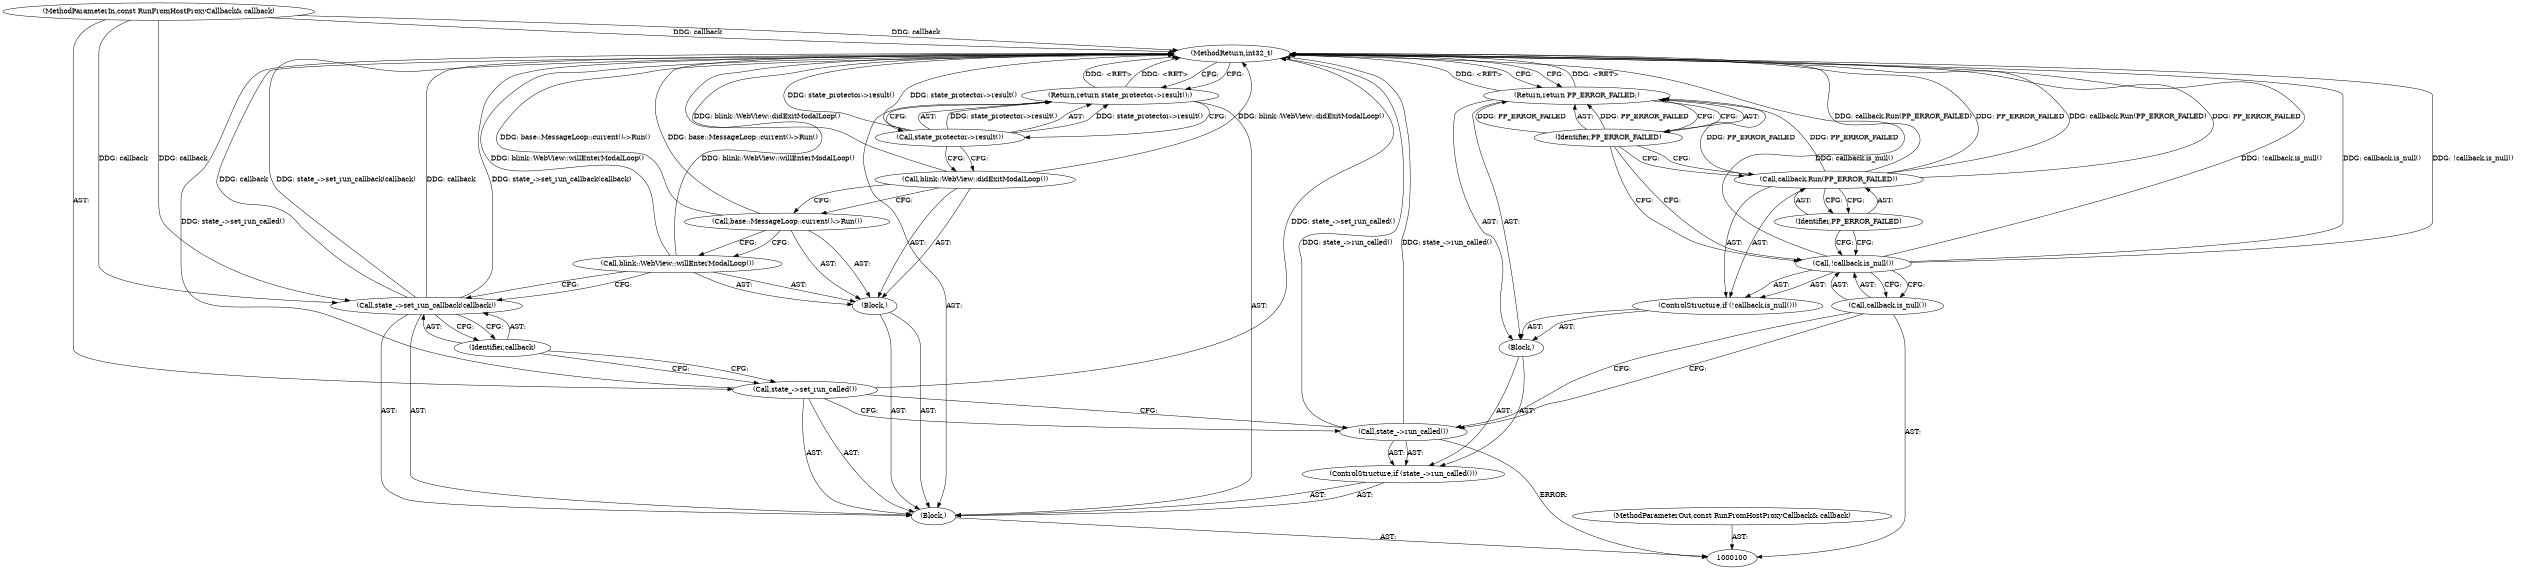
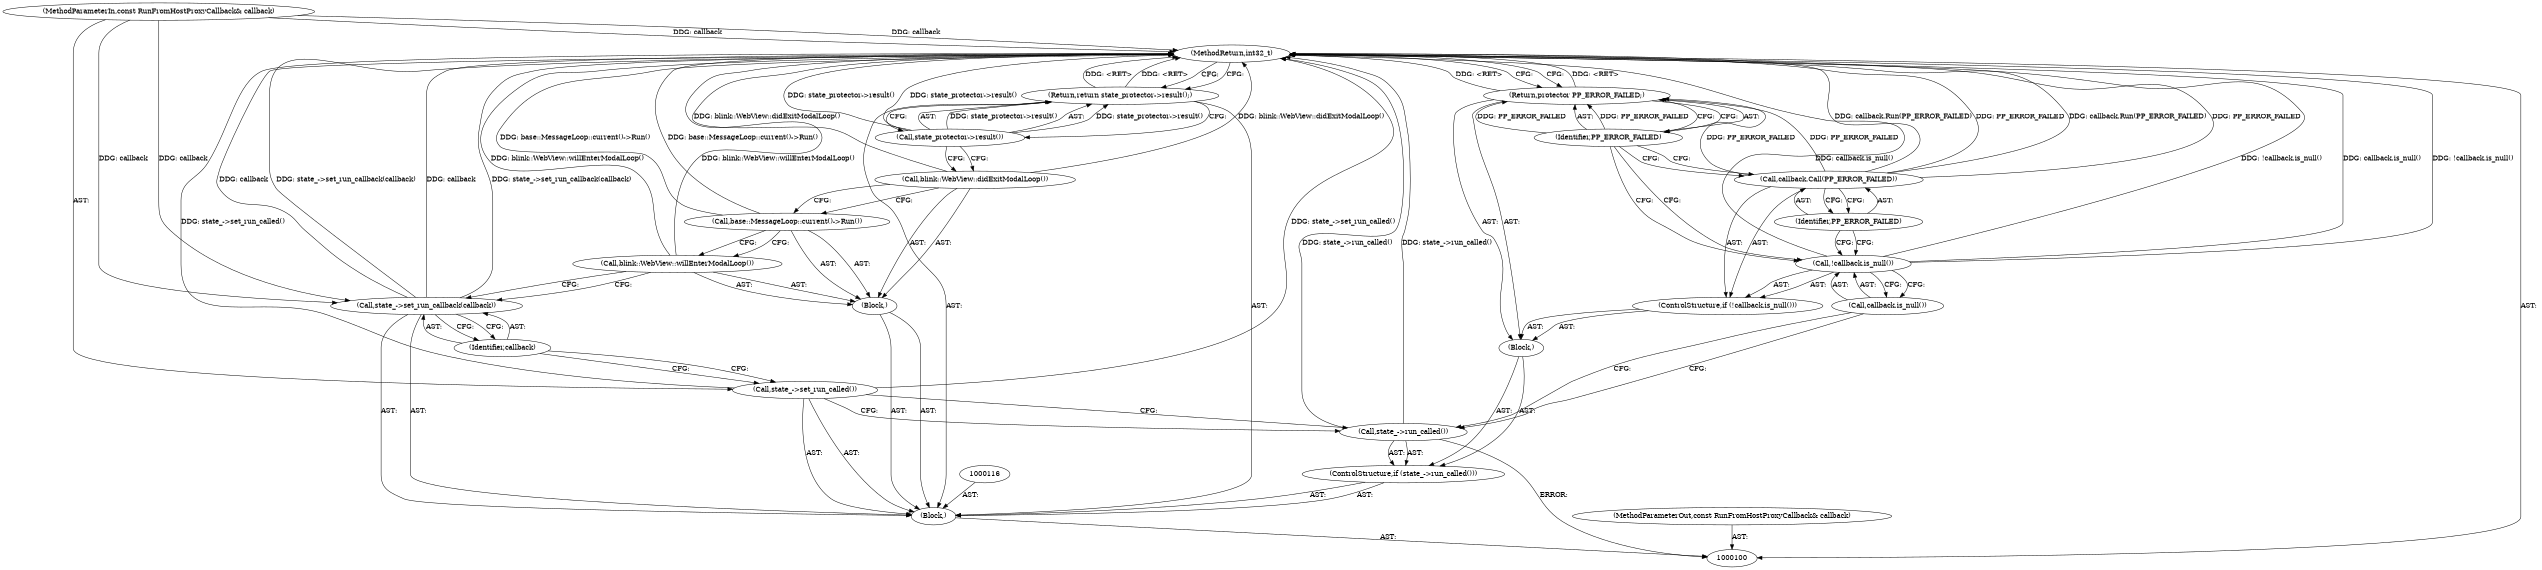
node "(Return,return PP_ERROR_FAILED;)": label "(Return,return PP_ERROR_FAILED;)" -> "(Return,protector PP_ERROR_FAILED;)"
node "(Call,callback.Run(PP_ERROR_FAILED))": label "(Call,callback.Run(PP_ERROR_FAILED))" -> "(Call,callback.Call(PP_ERROR_FAILED))"
node "1000116": added
edge "(Call,callback.is_null())" -> "1000100": now "(MethodReturn,int32_t)" -> "1000100"
